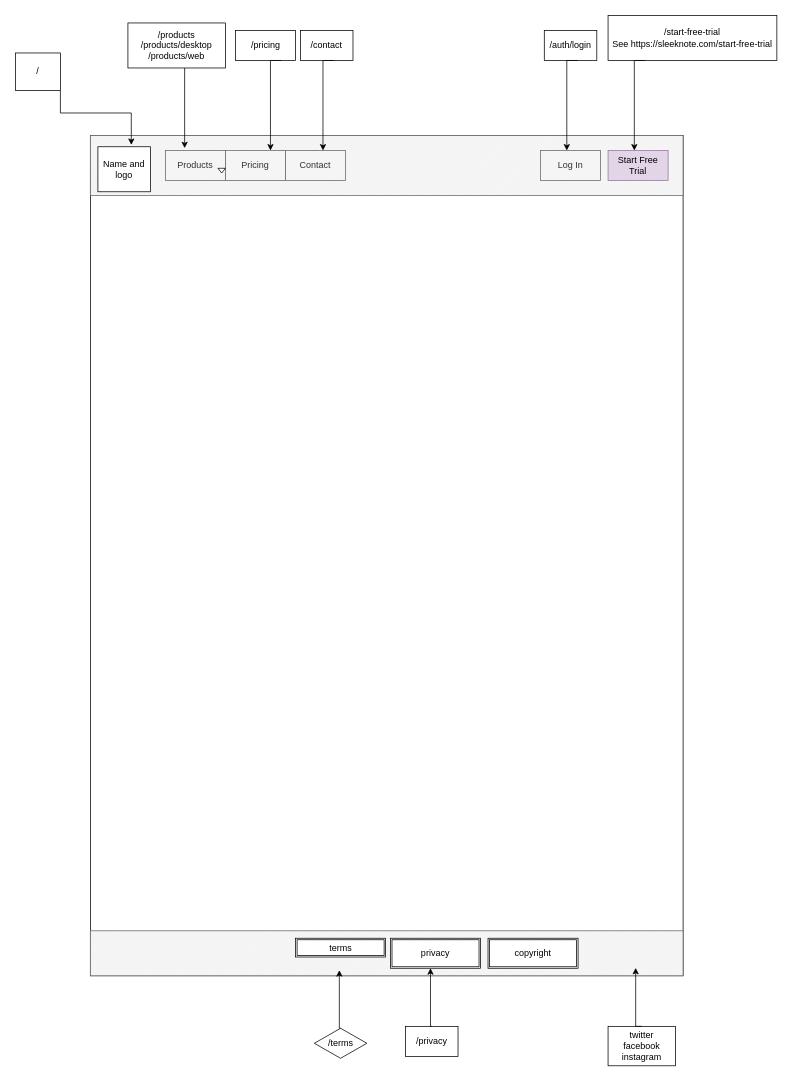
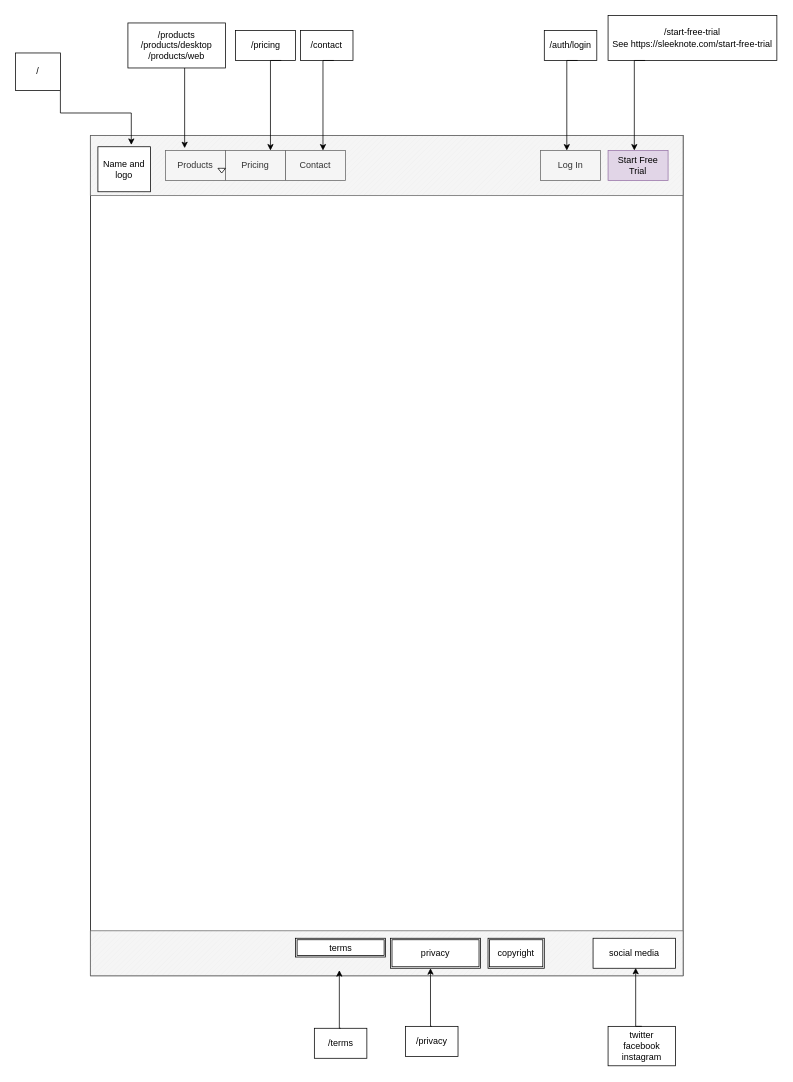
node "copyright": size 90x30 -> 56x30
node "social media": added
node "/terms": shape diamond -> rectangle
